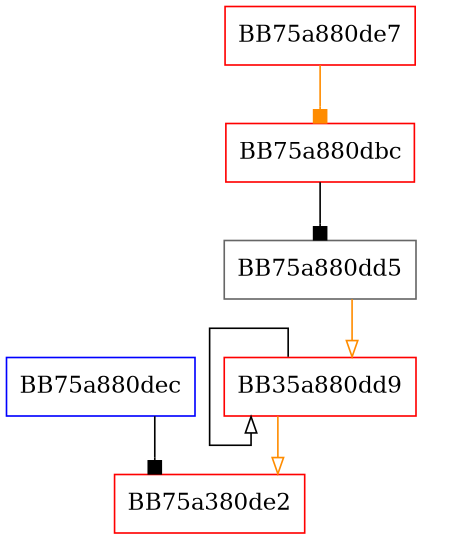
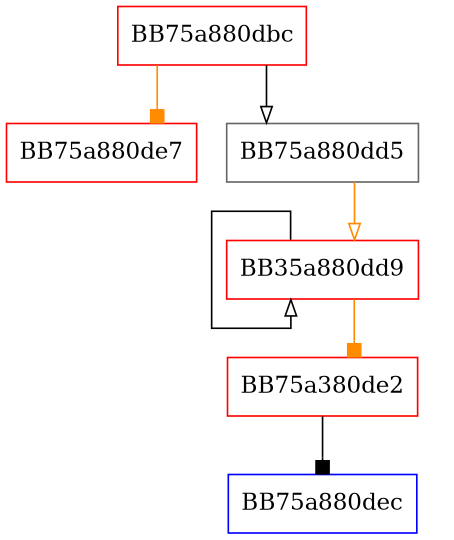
edge "BB75a880de7" -> "BB75a880dbc": reversed
edge "BB75a880dbc" -> "BB75a880dd5": arrowhead box -> onormal
edge "BB75a880dec" -> "BB75a380de2": reversed
edge "BB35a880dd9" -> "BB75a380de2": arrowhead onormal -> box
